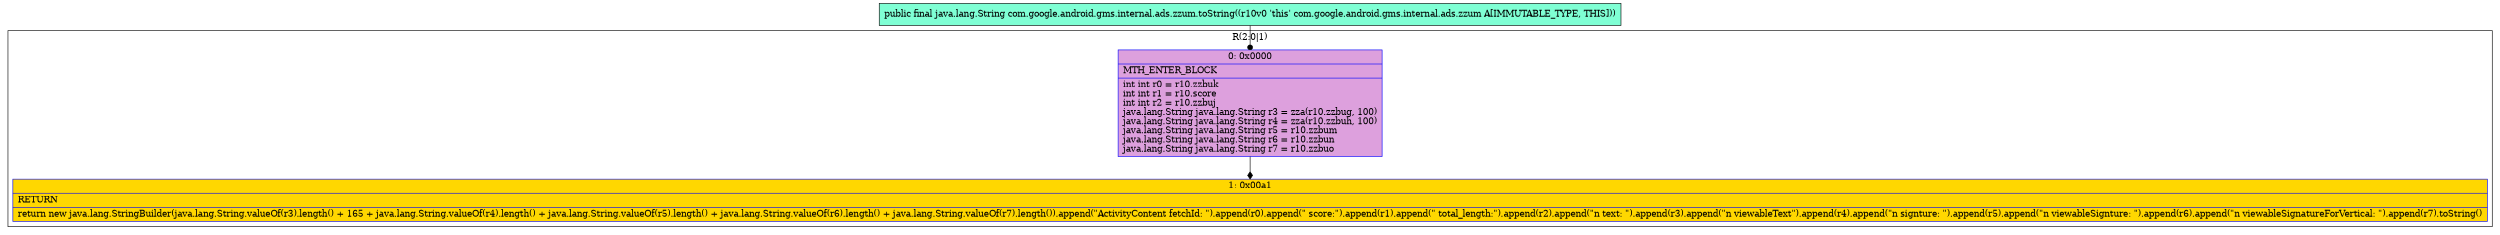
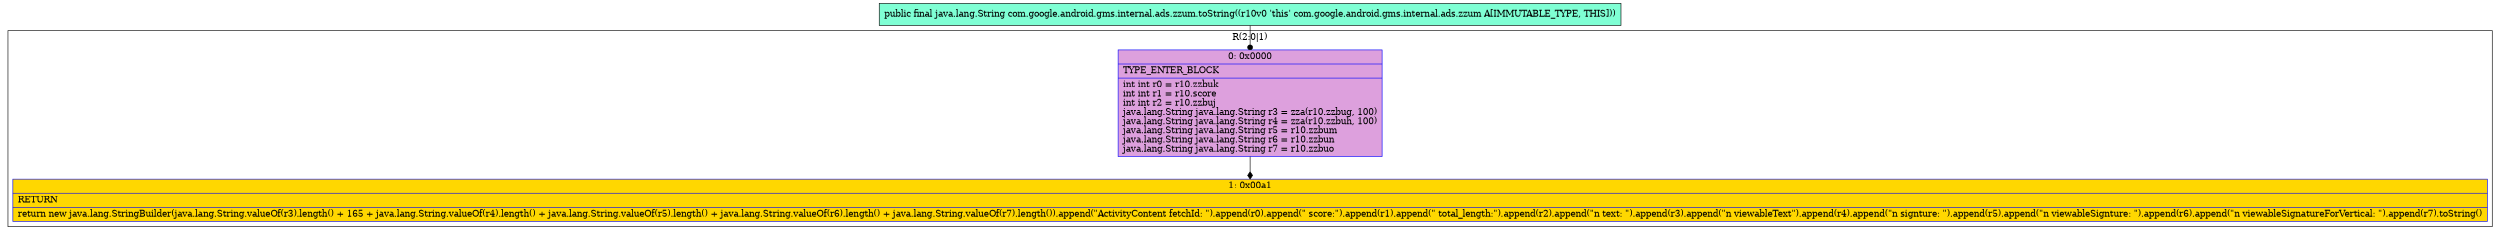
node "0: 0x0000": text "MTH_ENTER_BLOCK" -> "TYPE_ENTER_BLOCK"
